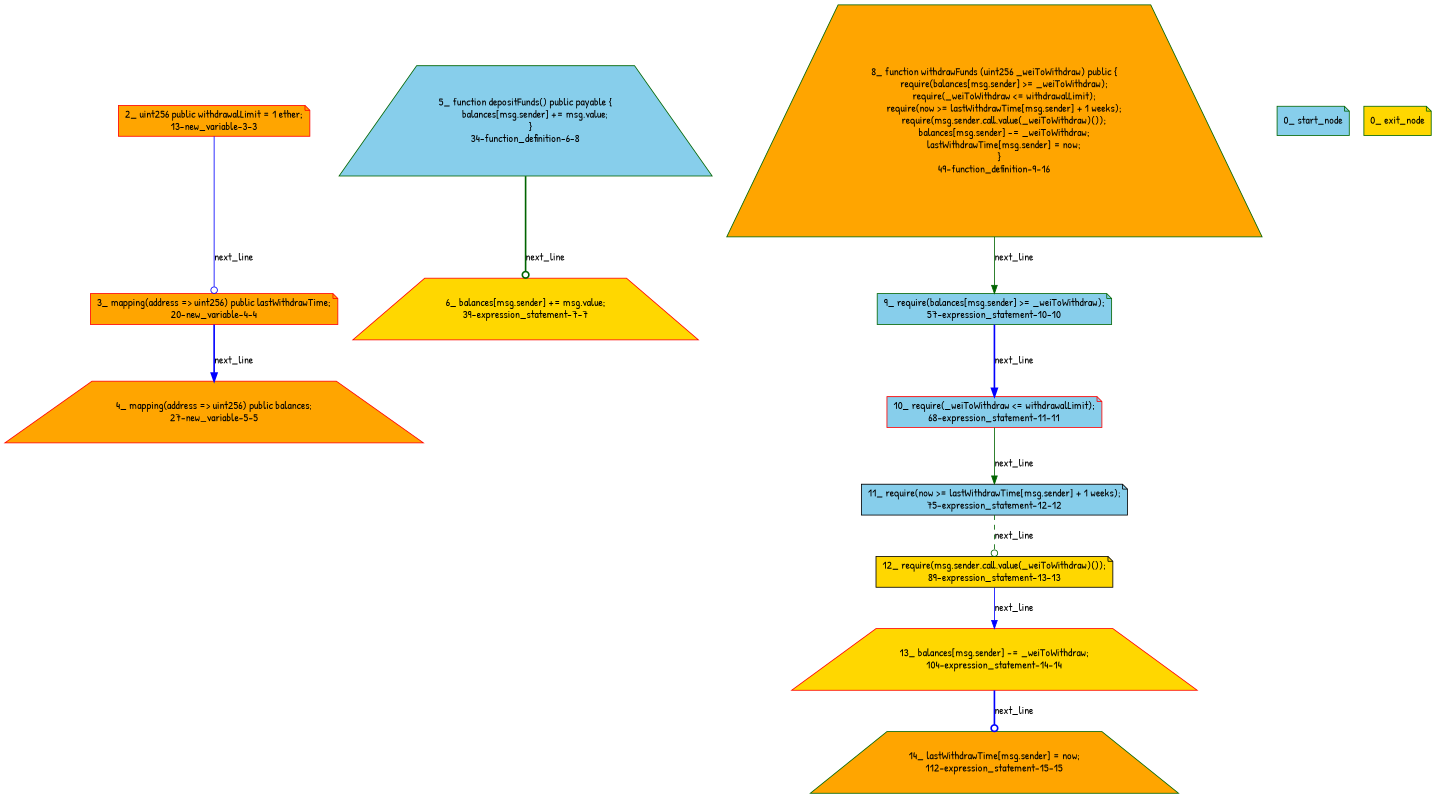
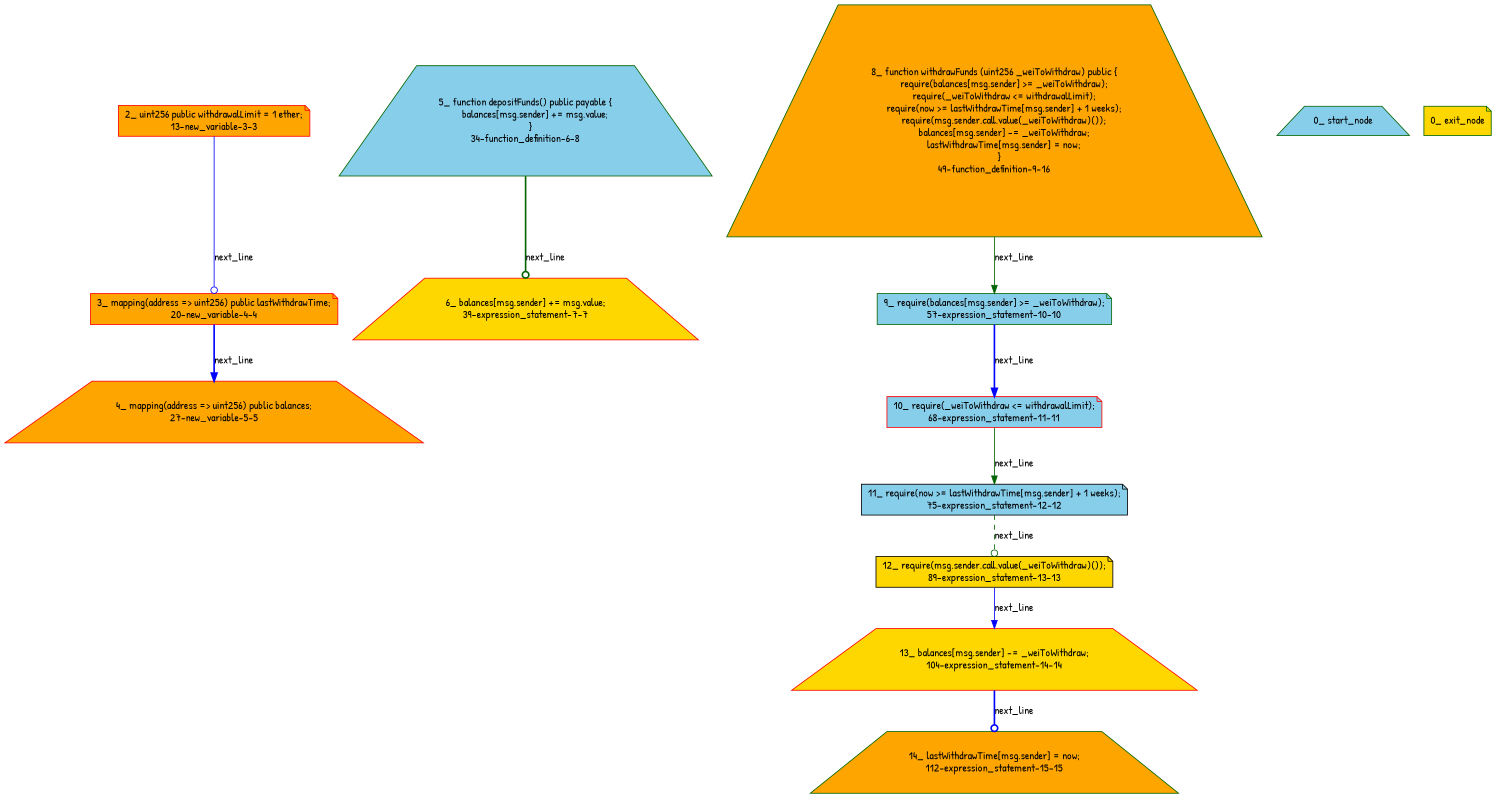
node "0_ start_node": shape note -> trapezium
